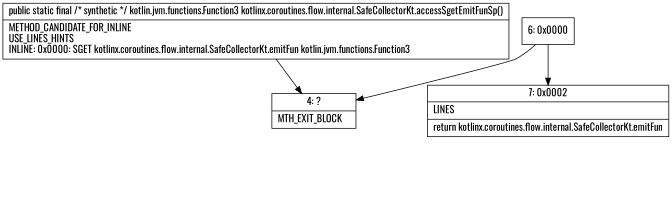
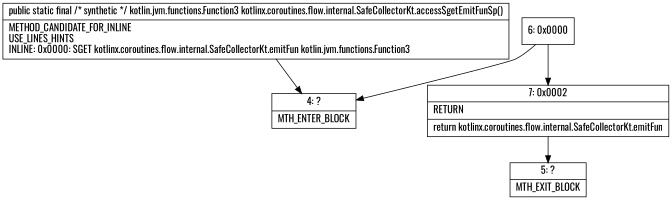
node "7: 0x0002": text "LINES" -> "RETURN"
node "4: ?": text "MTH_EXIT_BLOCK" -> "MTH_ENTER_BLOCK"
node "5: ?": added
